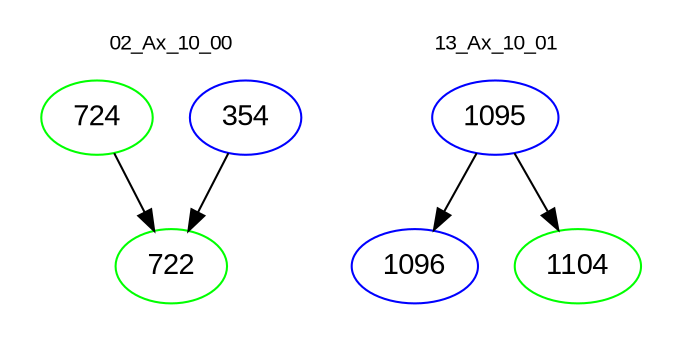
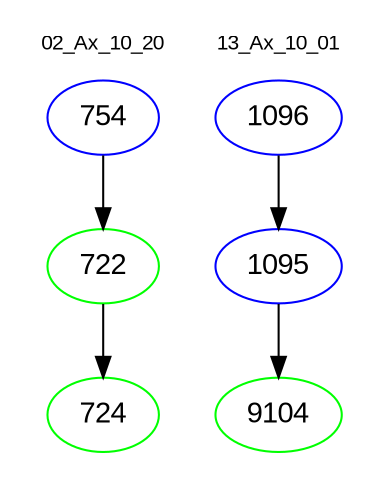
cluster "02_Ax_10_00": label "02_Ax_10_00" -> "02_Ax_10_20"
node "354": label "354" -> "754"
edge "1095" -> "1096": reversed
edge "724" -> "722": reversed
node "1104": label "1104" -> "9104"
